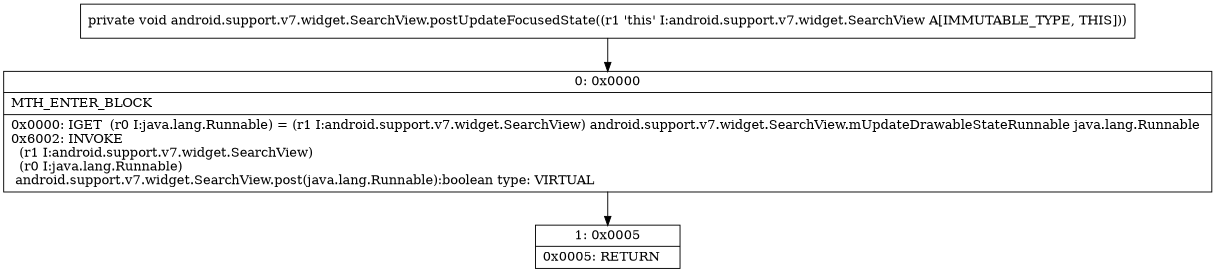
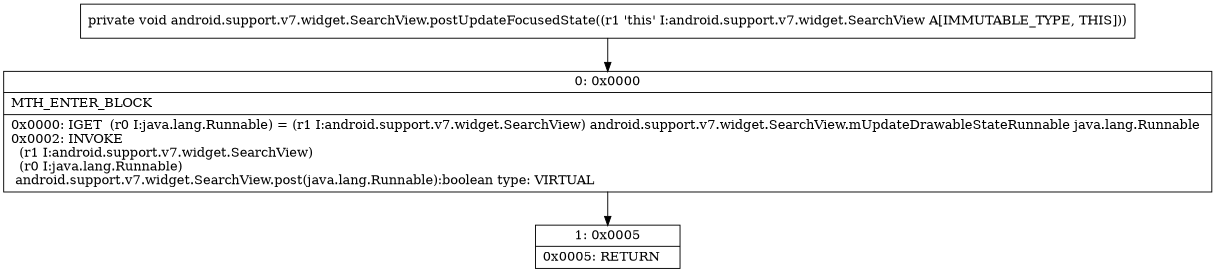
node "0: 0x0000": text "0x6002: INVOKE" -> "0x0002: INVOKE"
